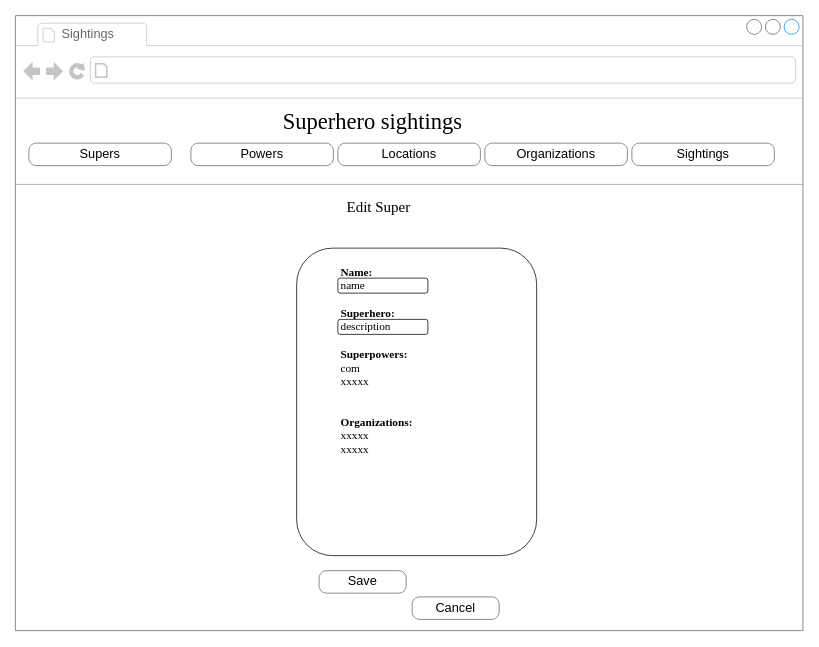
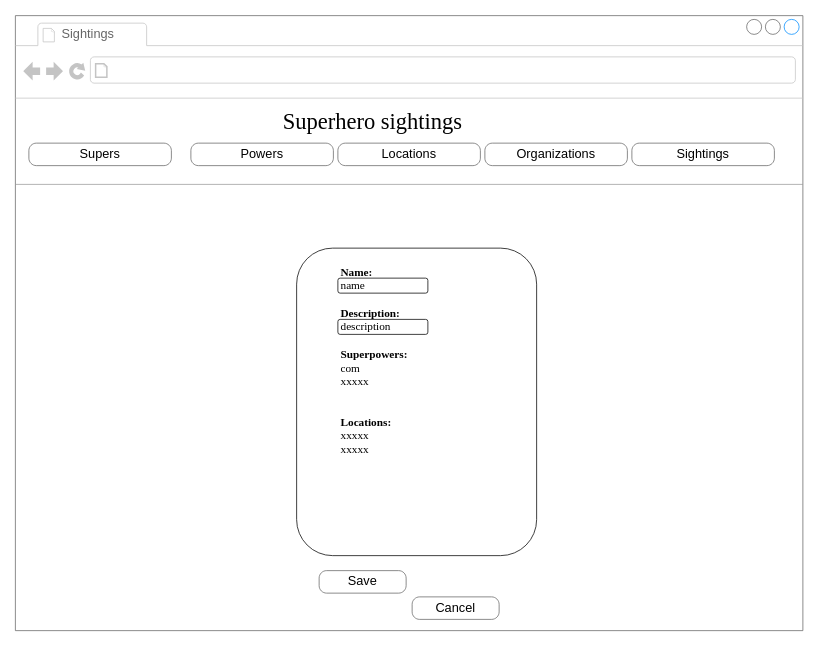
node "Edit Super": removed
node "Superhero: description": label "Superhero: description" -> "Description: description"
node "Organizations: xxxxx xxxxx": label "Organizations: xxxxx xxxxx" -> "Locations: xxxxx xxxxx"
